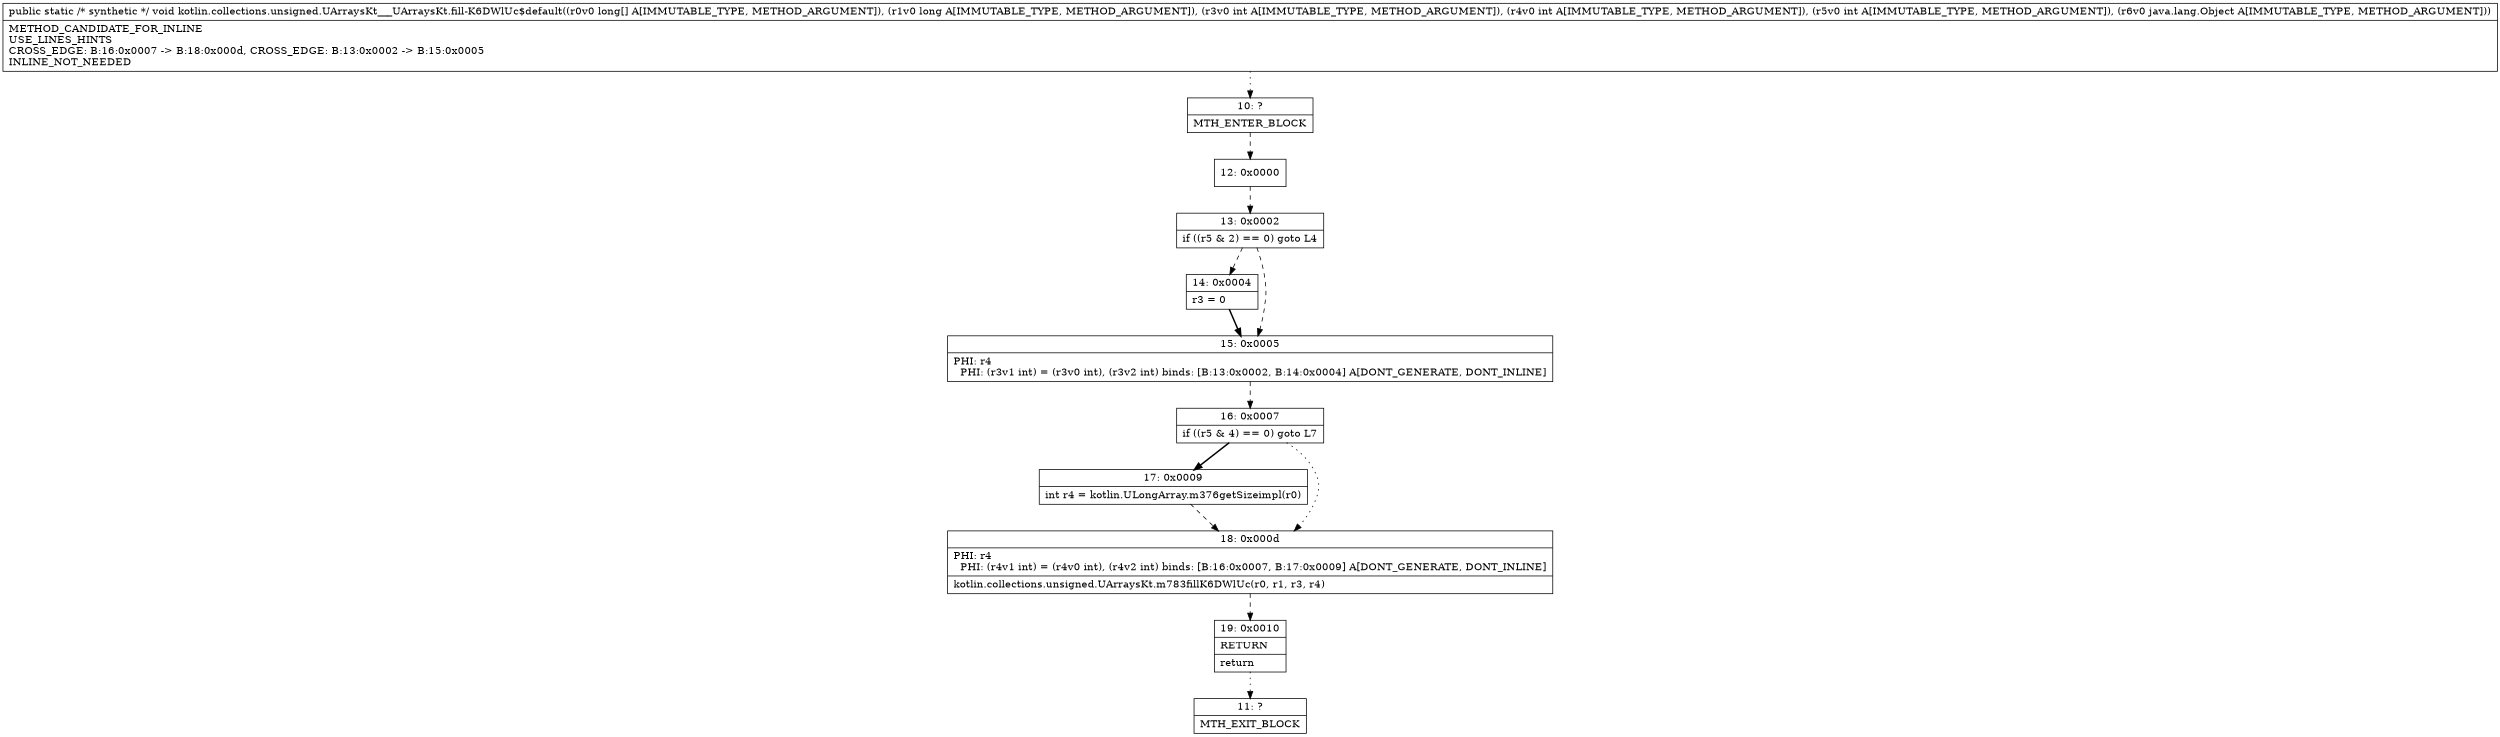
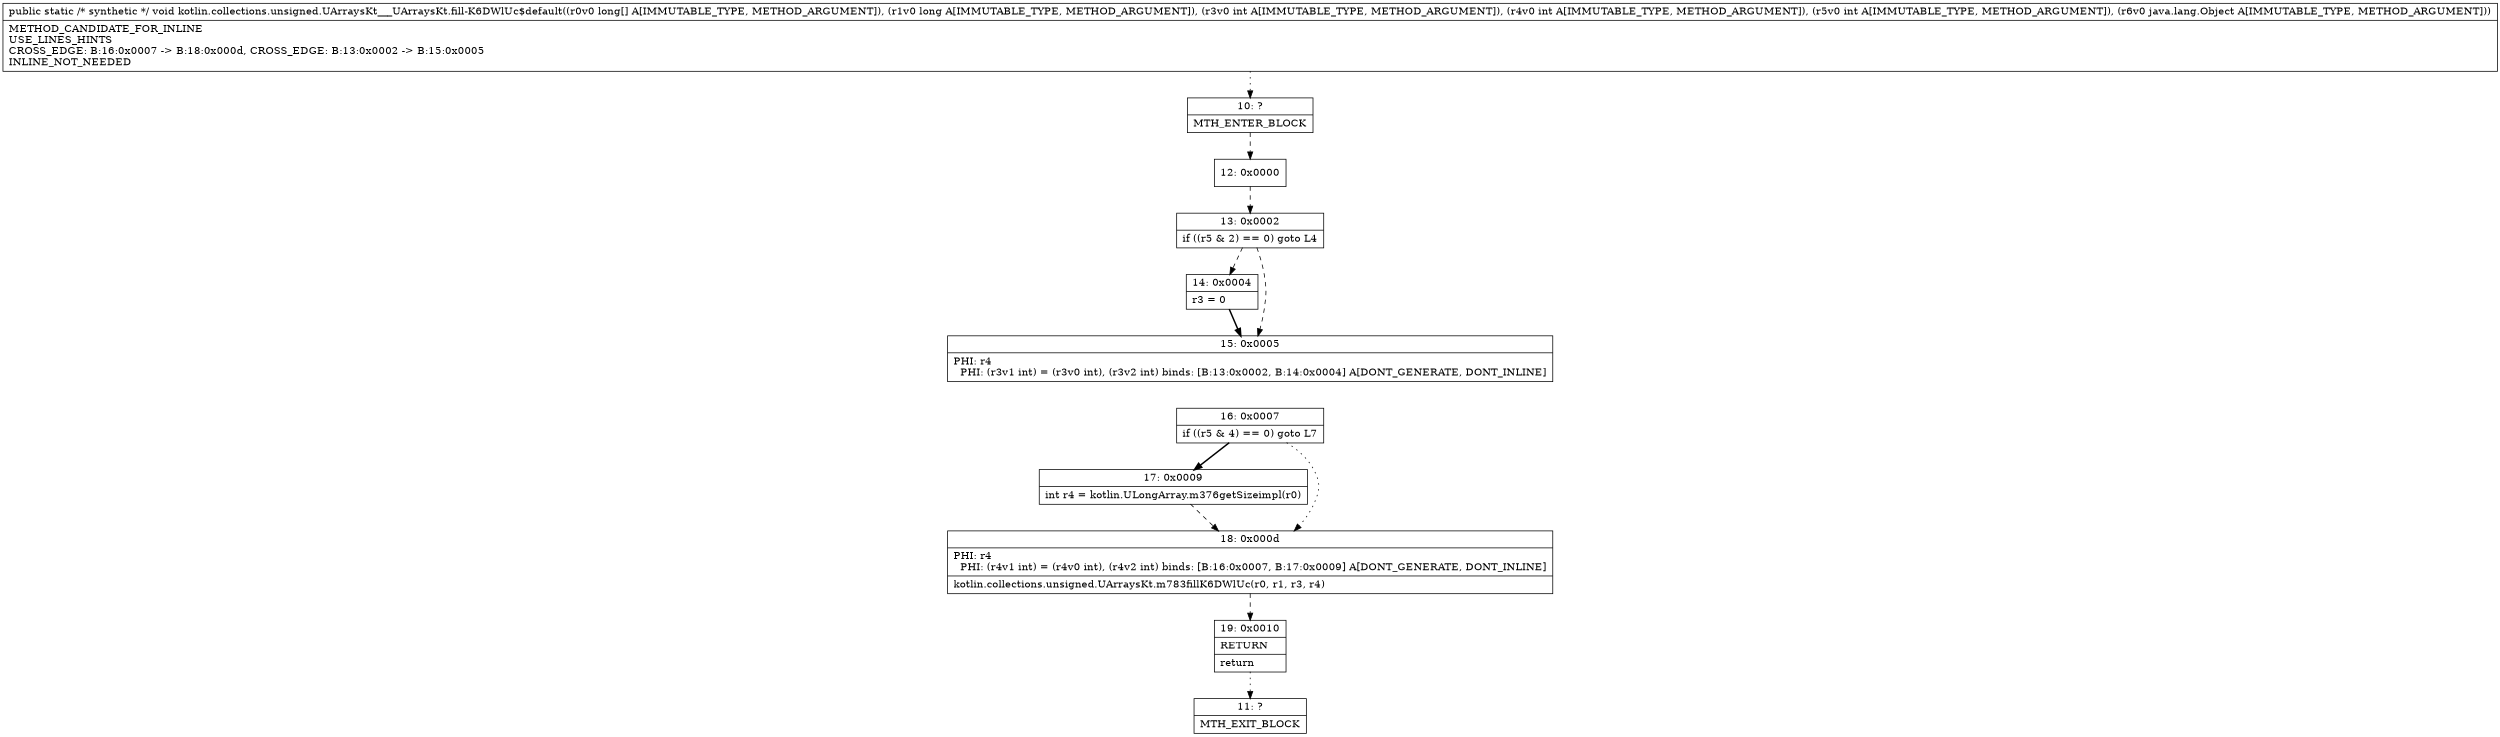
edge "15: 0x0005" -> "16: 0x0007": removed
